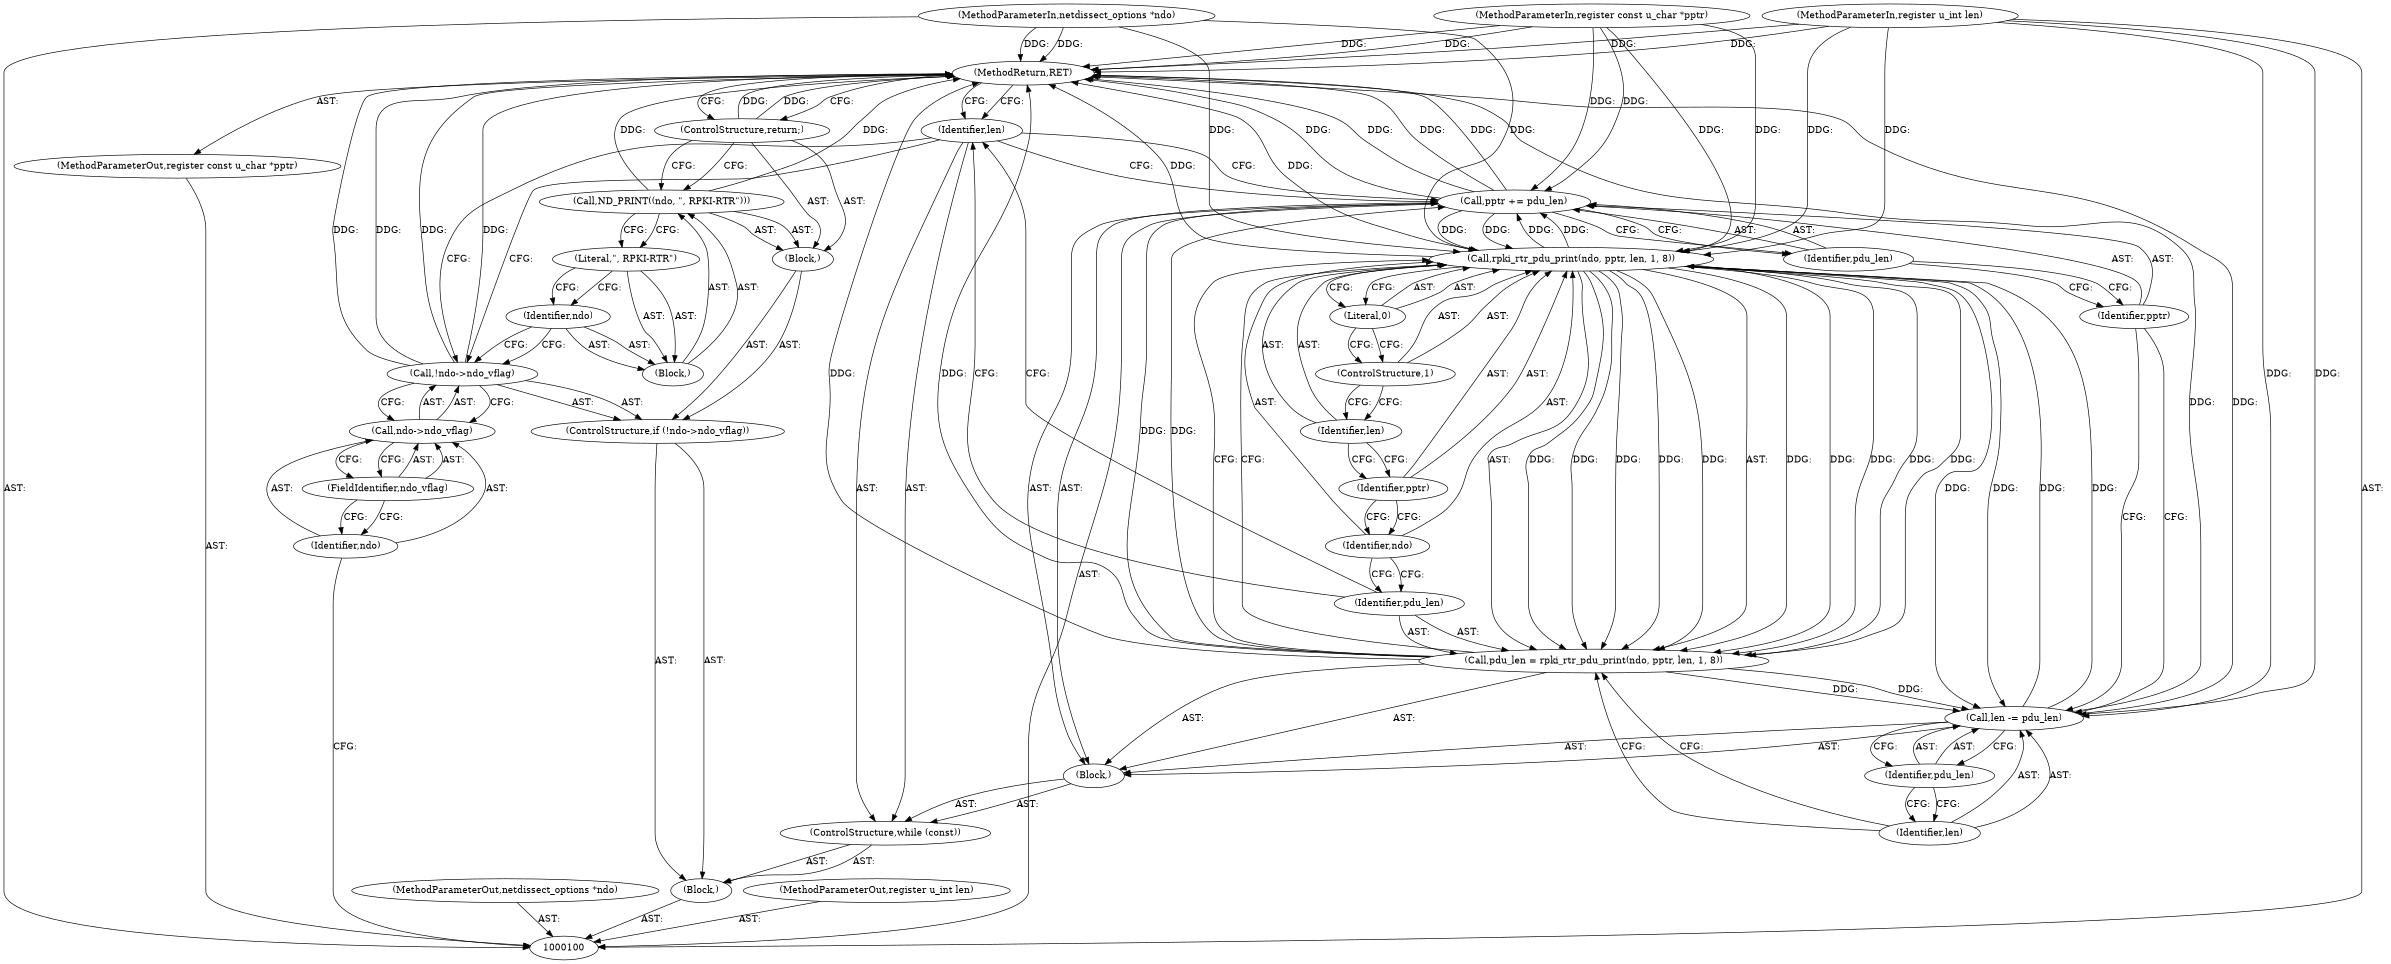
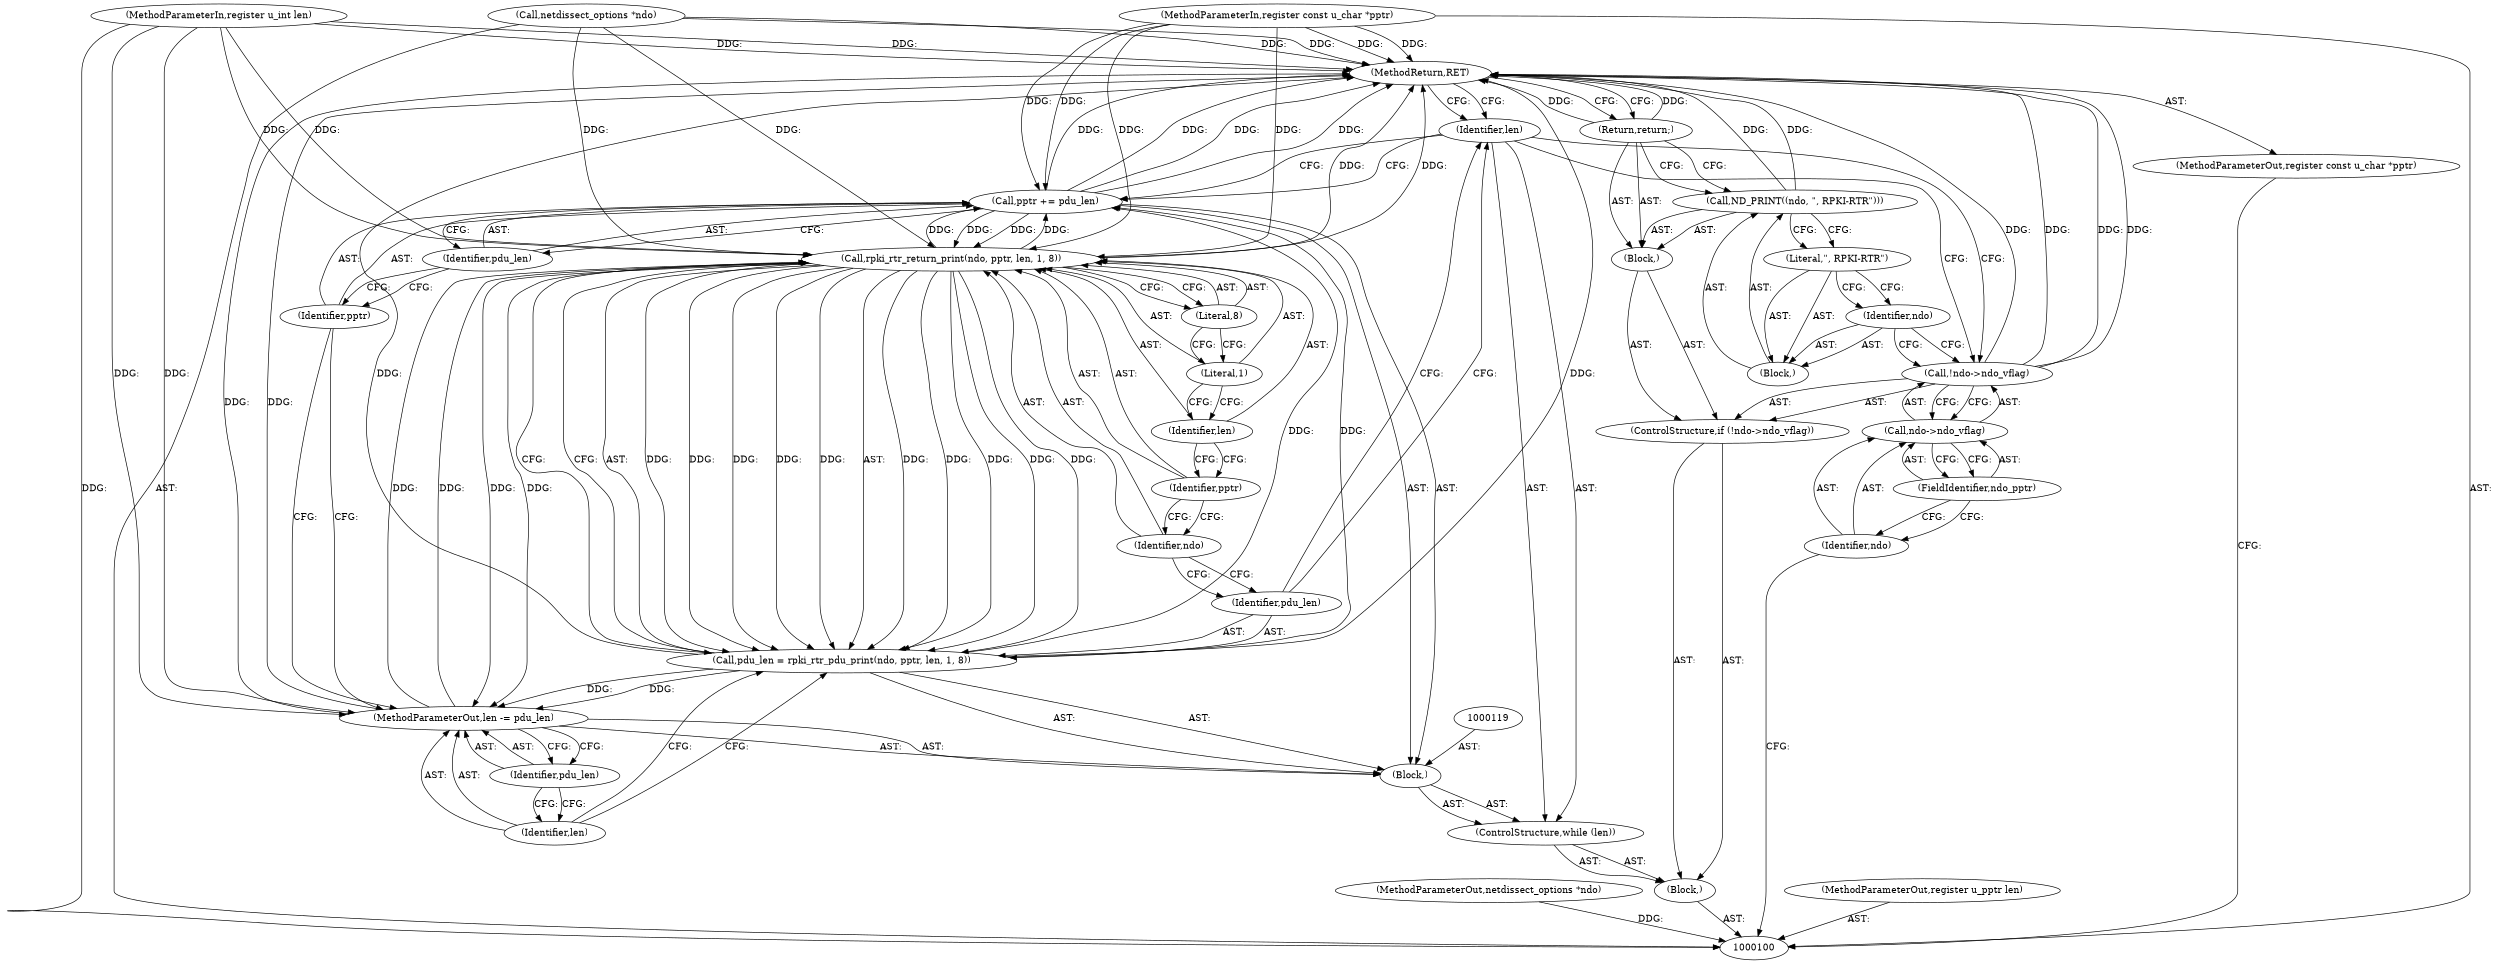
node "(MethodParameterIn,netdissect_options *ndo)": label "(MethodParameterIn,netdissect_options *ndo)" -> "(Call,netdissect_options *ndo)"
node "(ControlStructure,return;)": label "(ControlStructure,return;)" -> "(Return,return;)"
node "(Call,rpki_rtr_pdu_print(ndo, pptr, len, 1, 8))": label "(Call,rpki_rtr_pdu_print(ndo, pptr, len, 1, 8))" -> "(Call,rpki_rtr_return_print(ndo, pptr, len, 1, 8))"
node "(Literal,0)": label "(Literal,0)" -> "(Literal,8)"
node "(ControlStructure,1)": label "(ControlStructure,1)" -> "(Literal,1)"
node "(FieldIdentifier,ndo_vflag)": label "(FieldIdentifier,ndo_vflag)" -> "(FieldIdentifier,ndo_pptr)"
edge "(MethodParameterIn,register u_int len)" -> "1000100": label "AST: " -> "DDG: "
edge "(MethodParameterOut,register const u_char *pptr)" -> "1000100": label "AST: " -> "CFG: "
edge "(Call,pptr += pdu_len)" -> "1000100": now "(MethodParameterIn,register const u_char *pptr)" -> "1000100"
node "1000119": added
node "(Call,len -= pdu_len)": label "(Call,len -= pdu_len)" -> "(MethodParameterOut,len -= pdu_len)"
node "(ControlStructure,while (const))": label "(ControlStructure,while (const))" -> "(ControlStructure,while (len))"
node "(MethodParameterOut,register u_int len)": label "(MethodParameterOut,register u_int len)" -> "(MethodParameterOut,register u_pptr len)"
edge "(MethodParameterOut,netdissect_options *ndo)" -> "1000100": label "AST: " -> "DDG: "
